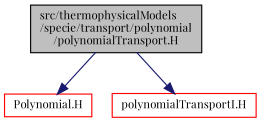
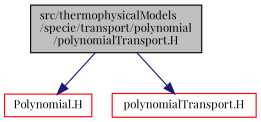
node "polynomialTransportI.H": label "polynomialTransportI.H" -> "polynomialTransport.H"
